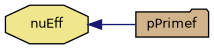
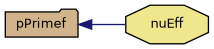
edge "pPrimef" -> "nuEff": reversed
